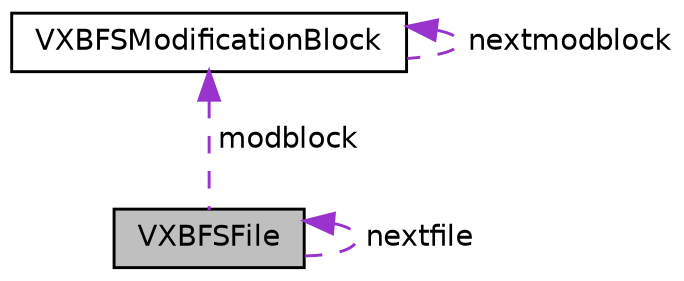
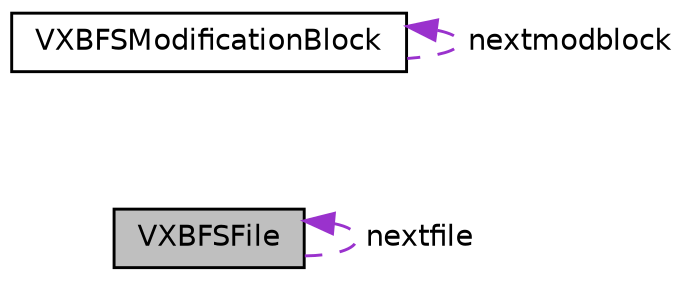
edge "VXBFSFile" -> "VXBFSModificationBlock": removed, label "modblock"
